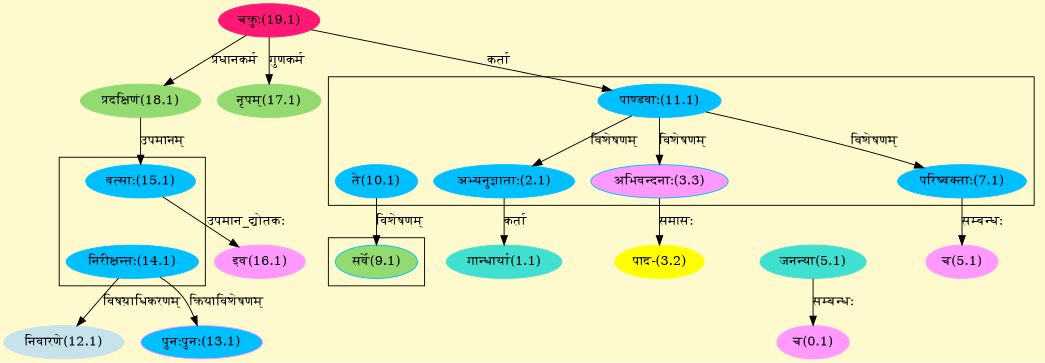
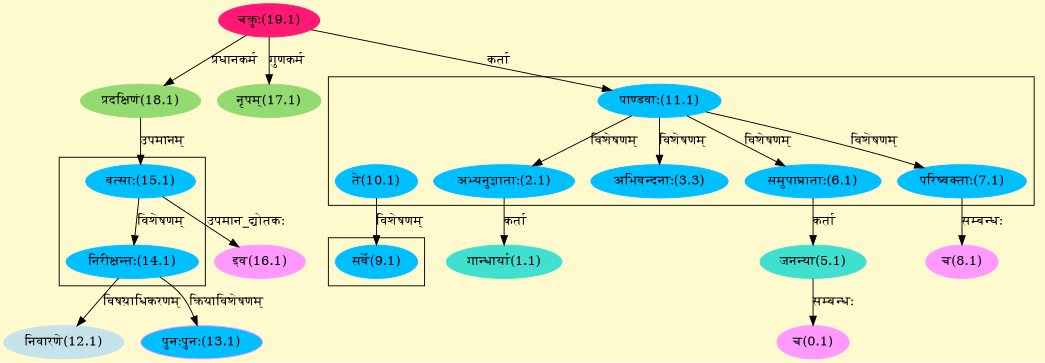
node "अभिवन्दनाः(3.3)": fillcolor #ff99ff -> #00bfff
node "समुपाघ्राताः(6.1)": added
edge "वत्साः(15.1)" -> "निरीक्षन्तः(14.1)": added, label "विशेषणम्"
node "सर्वे(9.1)": fillcolor #93db70 -> #00bfff
node "पाद-(3.2)": removed
node "च(5.1)": label "च(5.1)" -> "च(8.1)"
